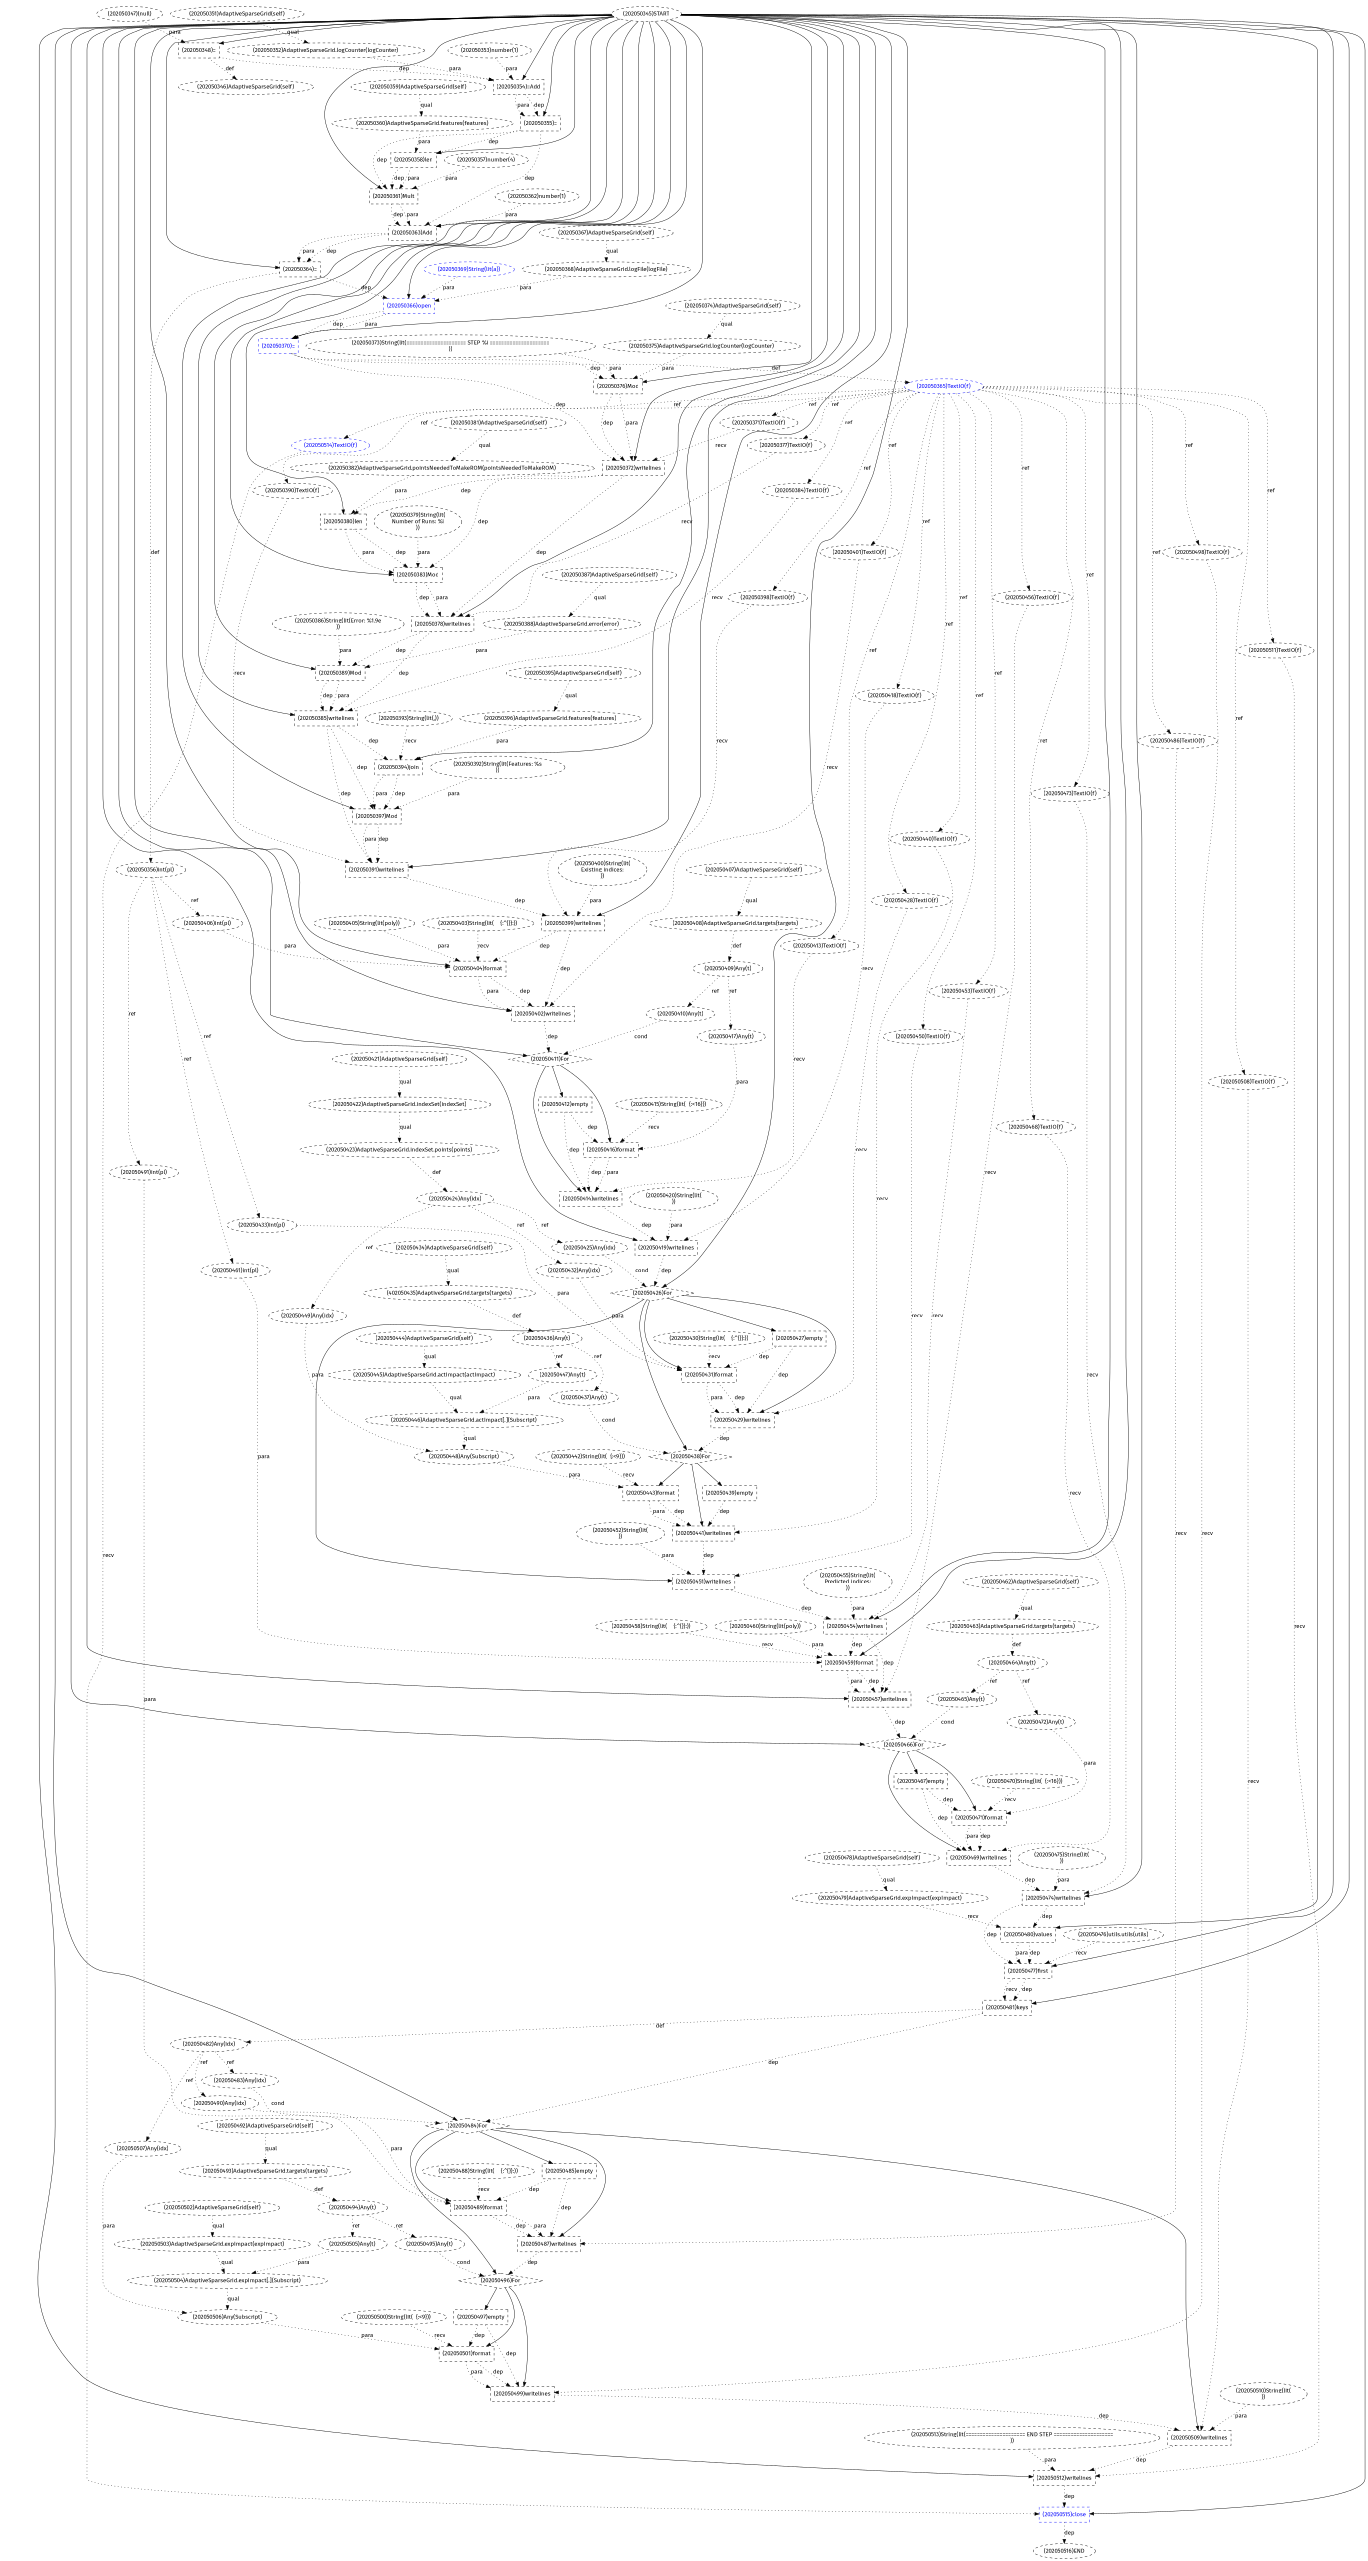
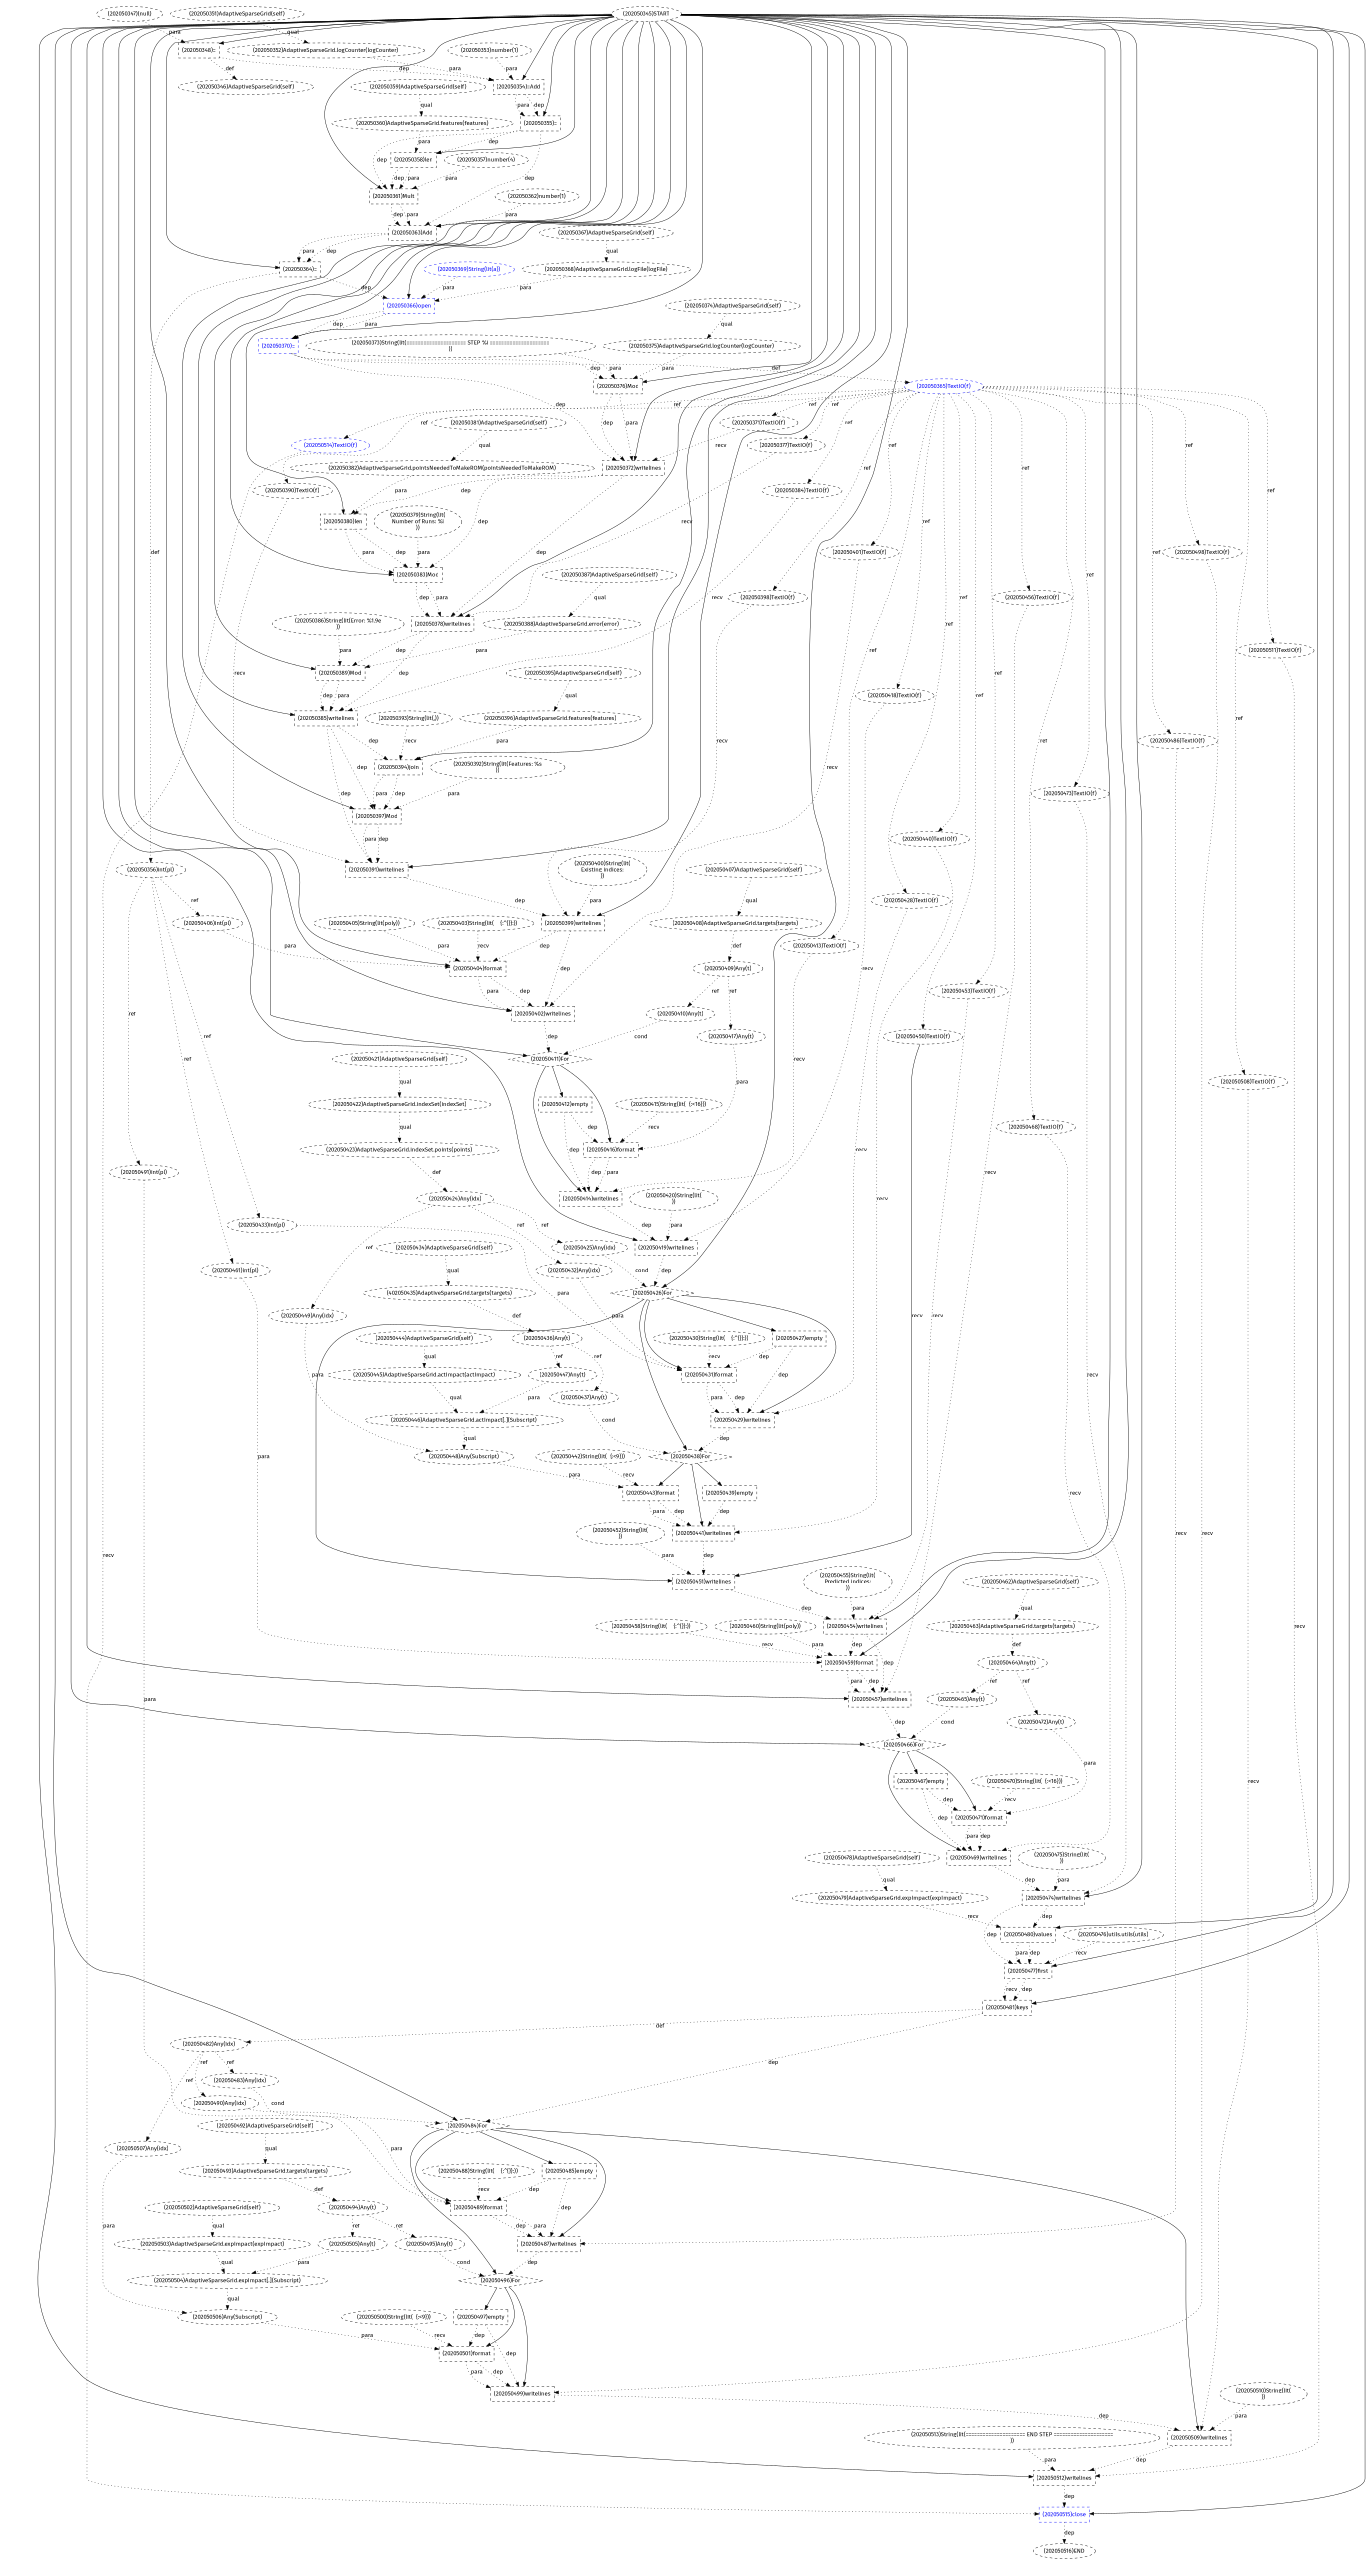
edge "(202050450)TextIO(f)" -> "(202050451)writelines": style dotted -> solid
